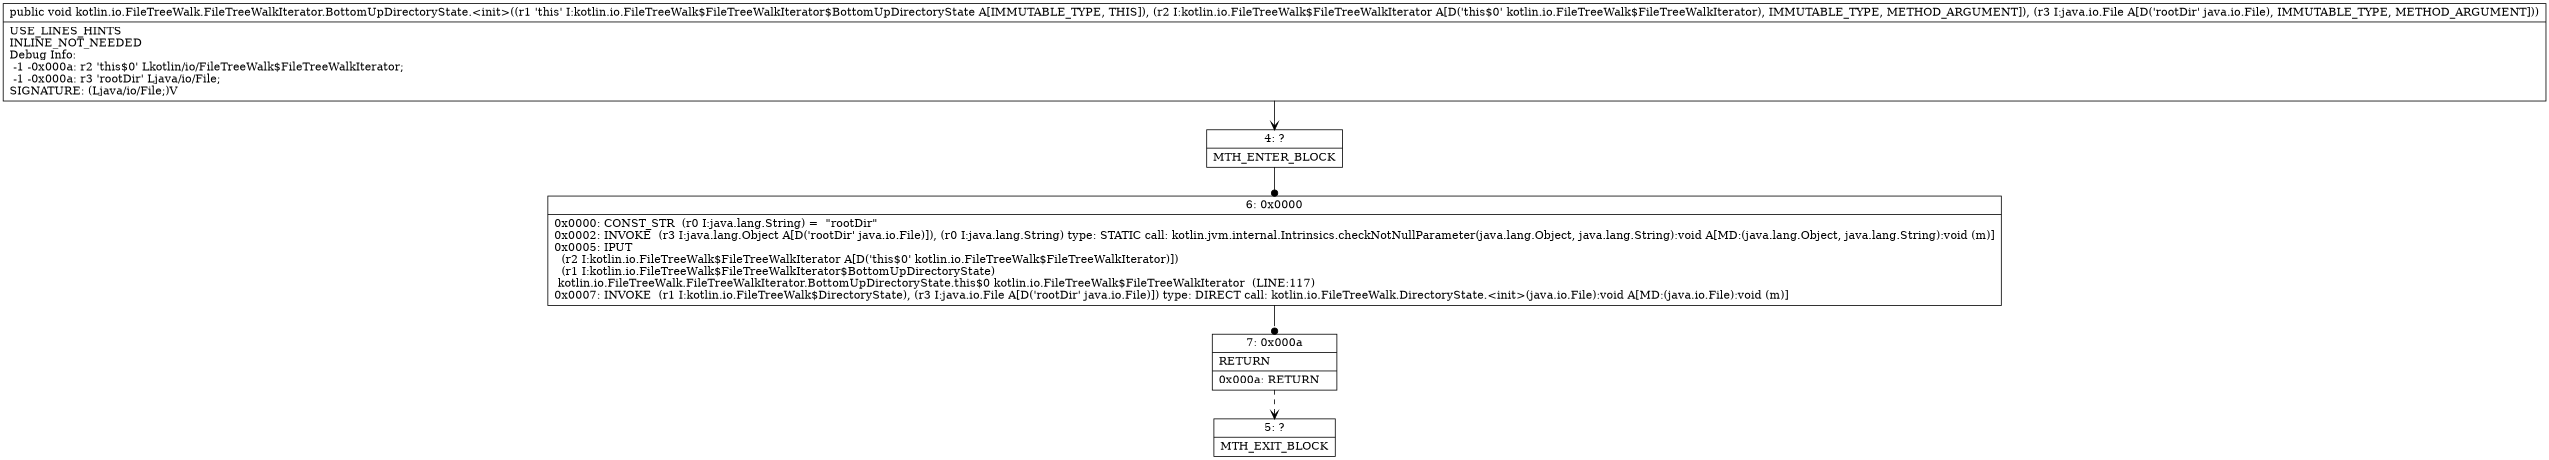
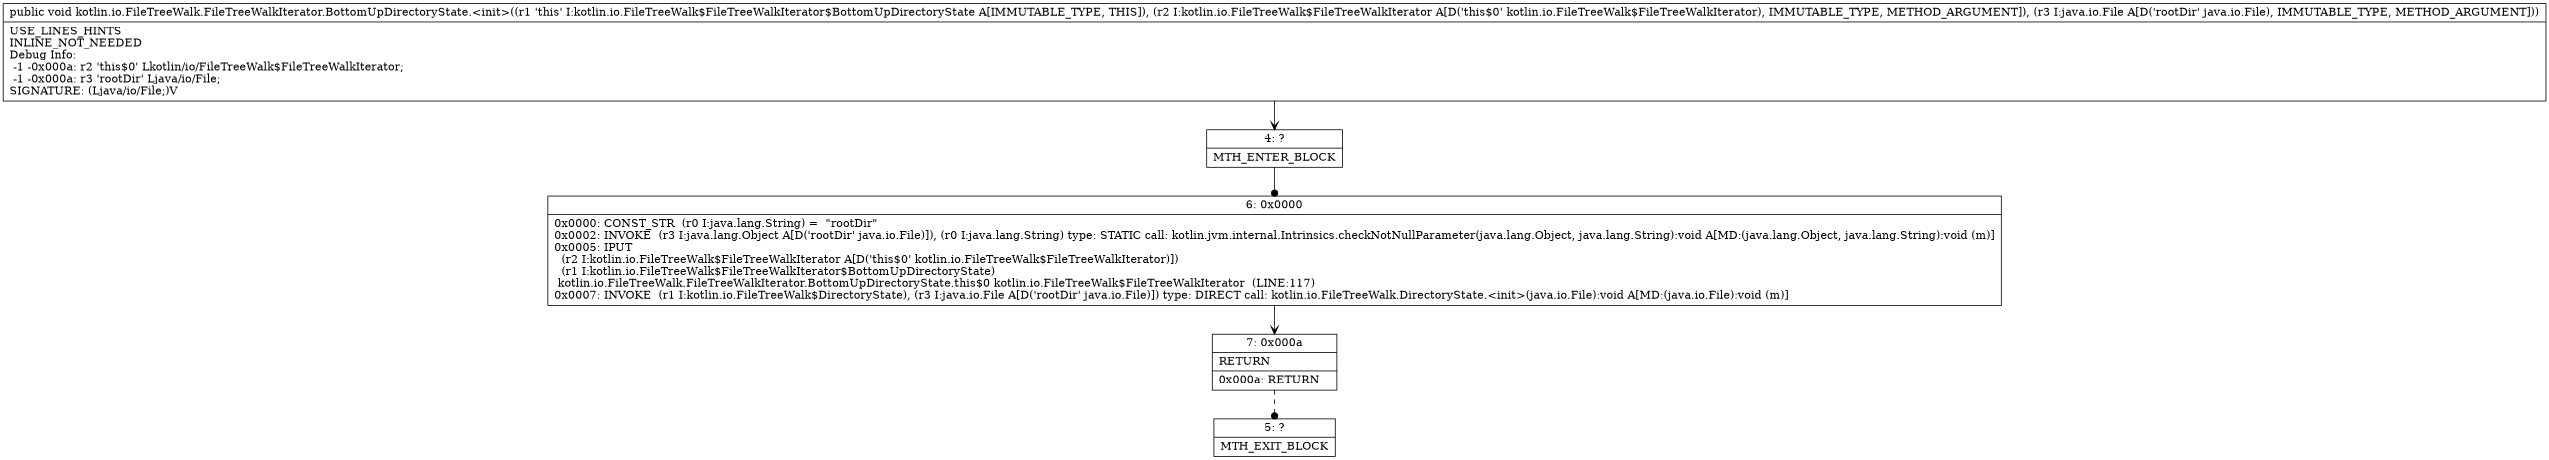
edge "6: 0x0000" -> "7: 0x000a": arrowhead dot -> vee
edge "7: 0x000a" -> "5: ?": arrowhead vee -> dot
